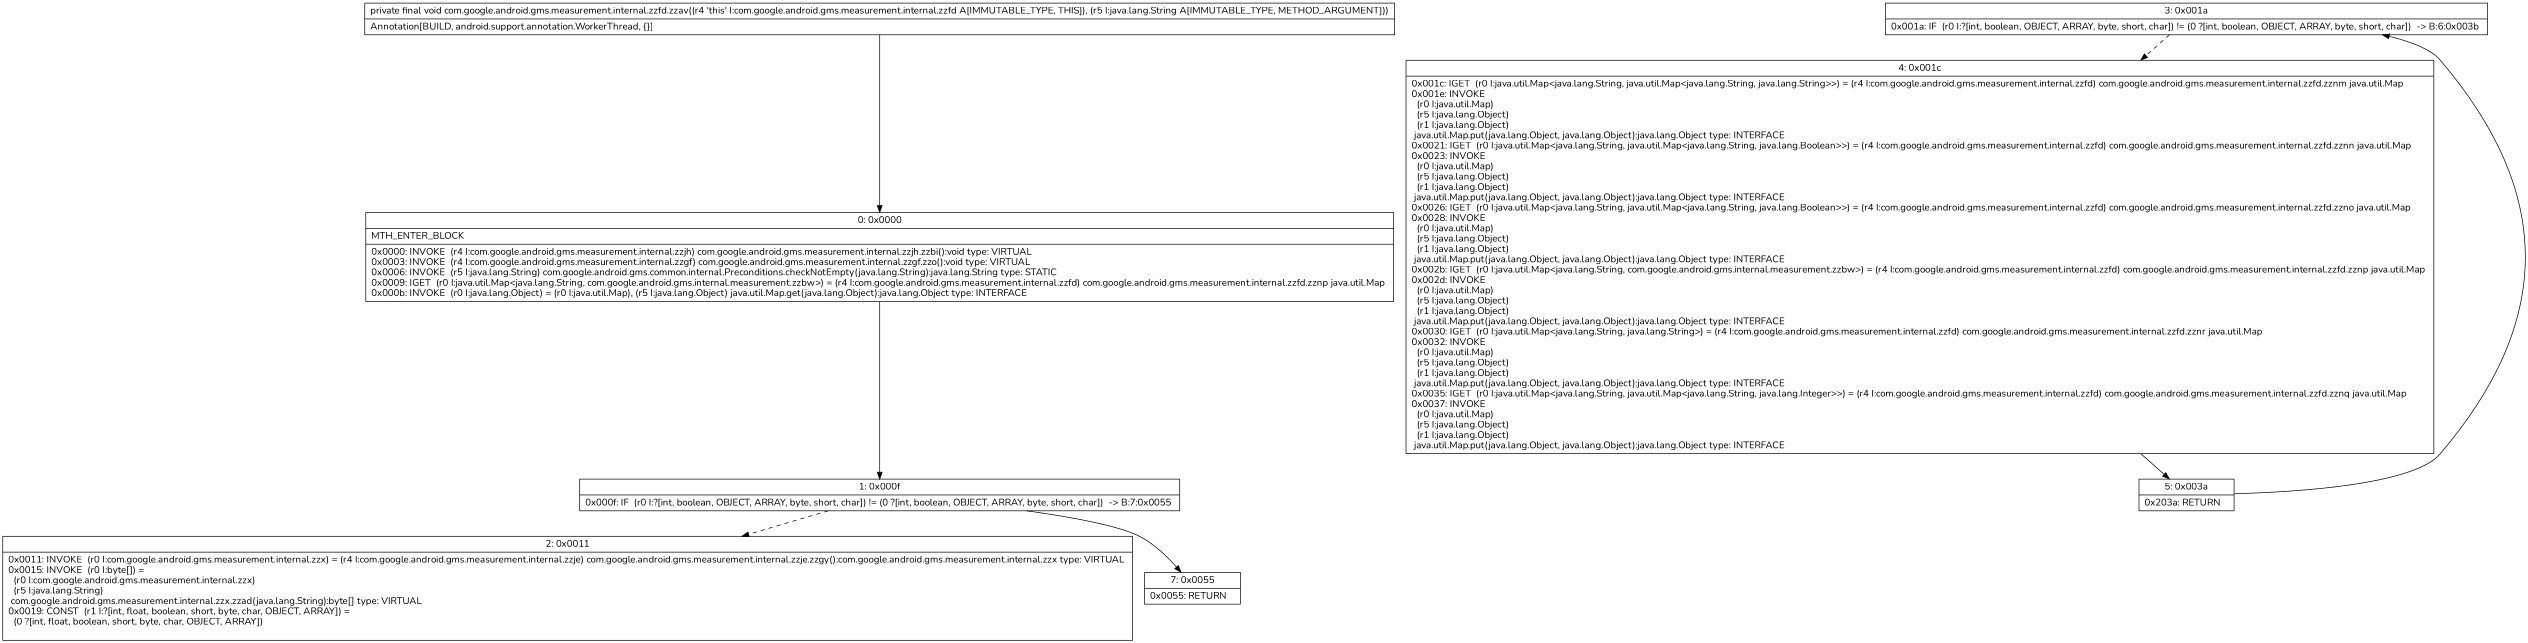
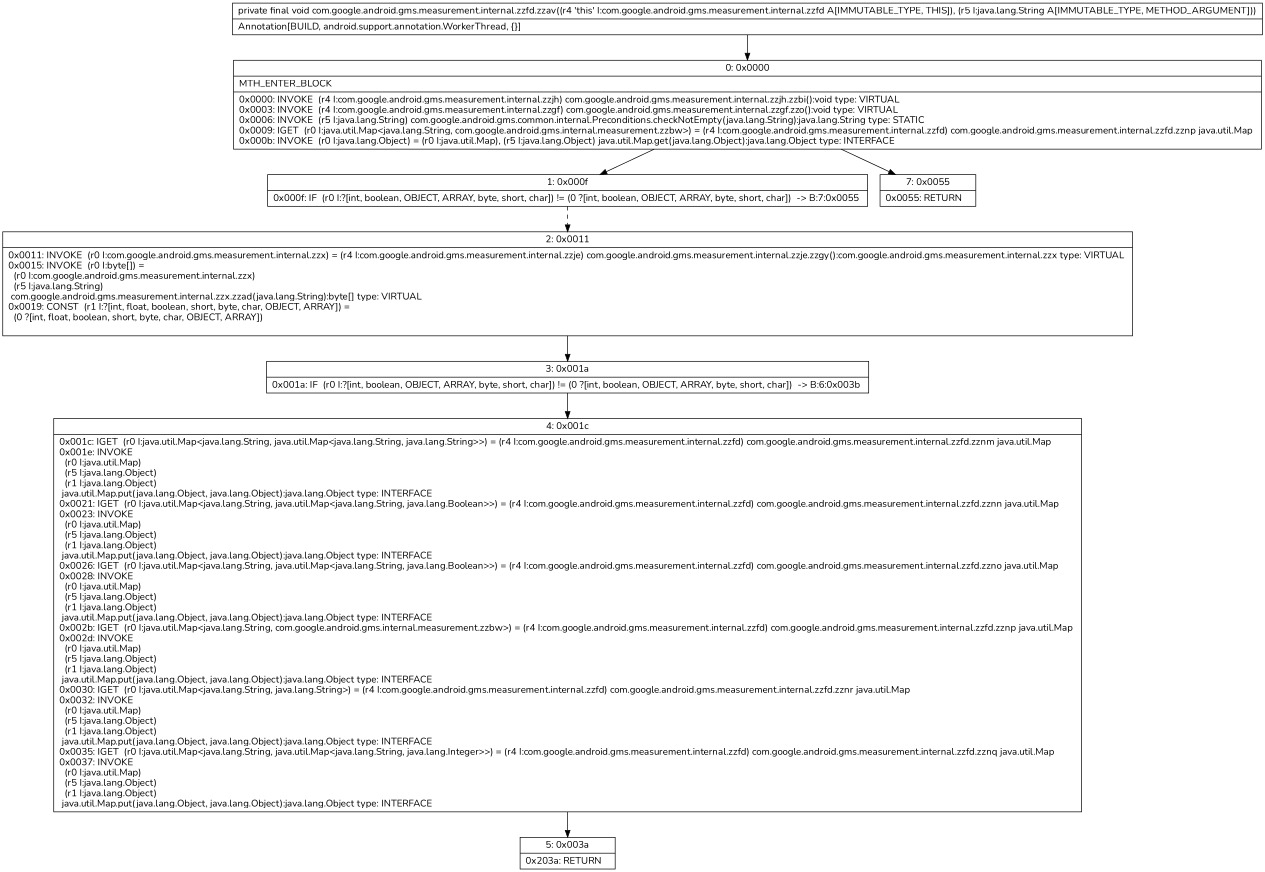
edge "3: 0x001a" -> "4: 0x001c": style dashed -> solid
edge "5: 0x003a" -> "3: 0x001a": now "2: 0x0011" -> "3: 0x001a"
edge "1: 0x000f" -> "7: 0x0055": now "0: 0x0000" -> "7: 0x0055"
